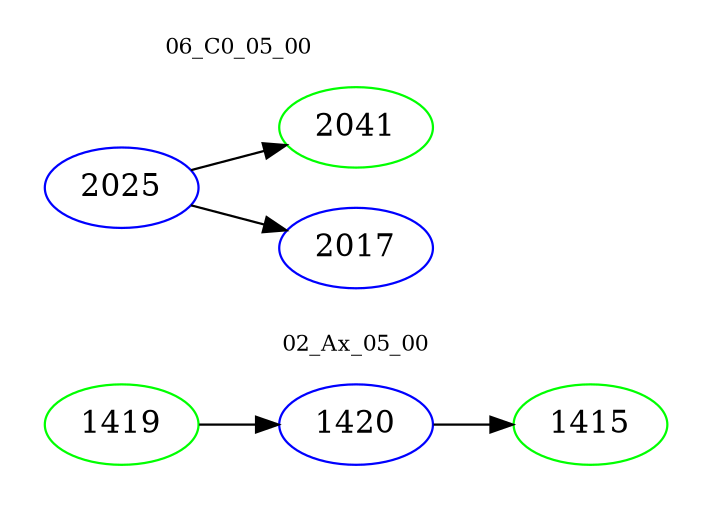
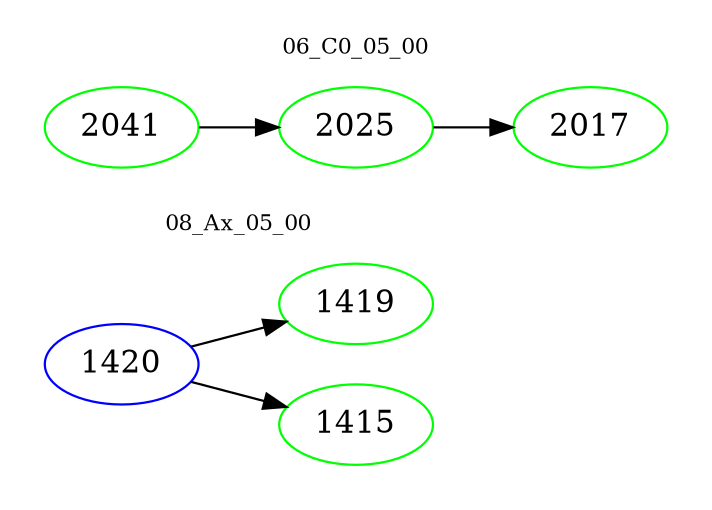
edge "2025" -> "2041": reversed
node "2025": color blue -> green
node "2017": color blue -> green
cluster "02_Ax_05_00": label "02_Ax_05_00" -> "08_Ax_05_00"
edge "1419" -> "1420": reversed
